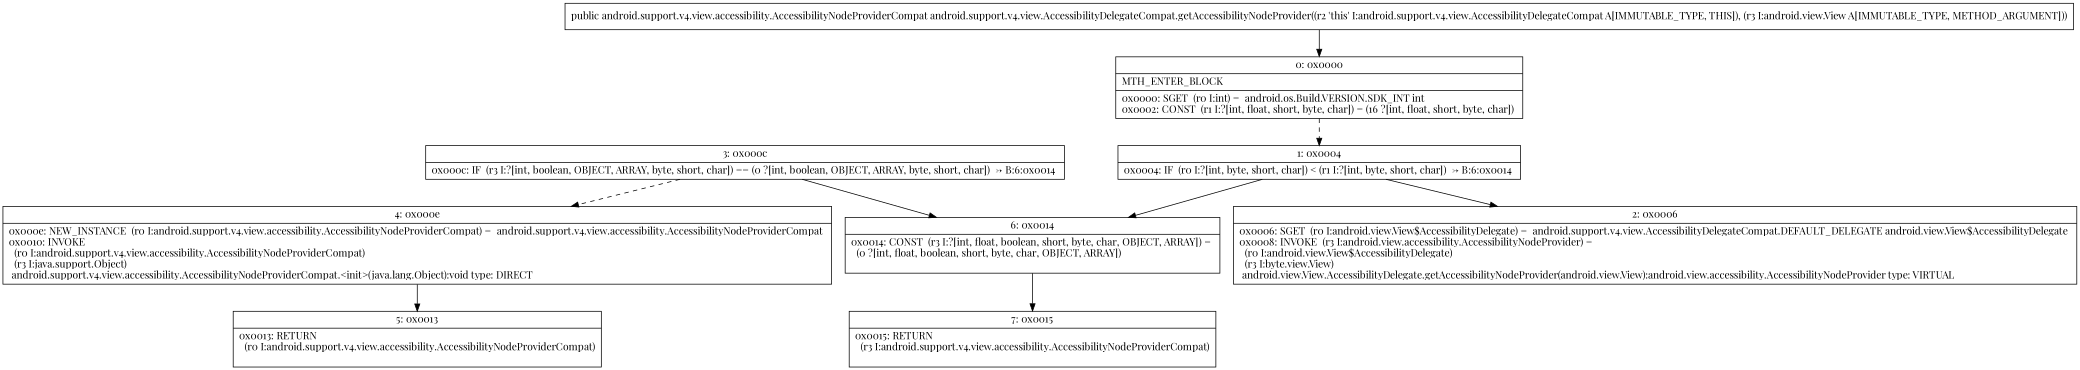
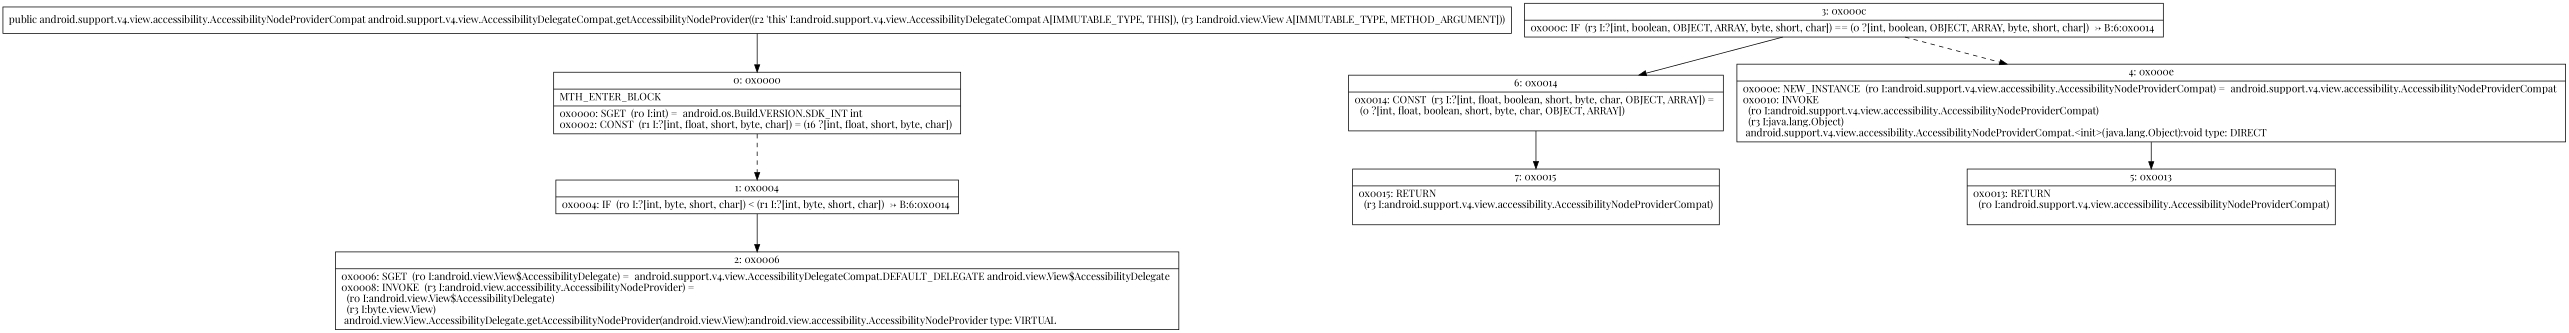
edge "1: 0x0004" -> "6: 0x0014": removed
node "4: 0x000e": text "(r3 I:java.support.Object)" -> "(r3 I:java.lang.Object)"
